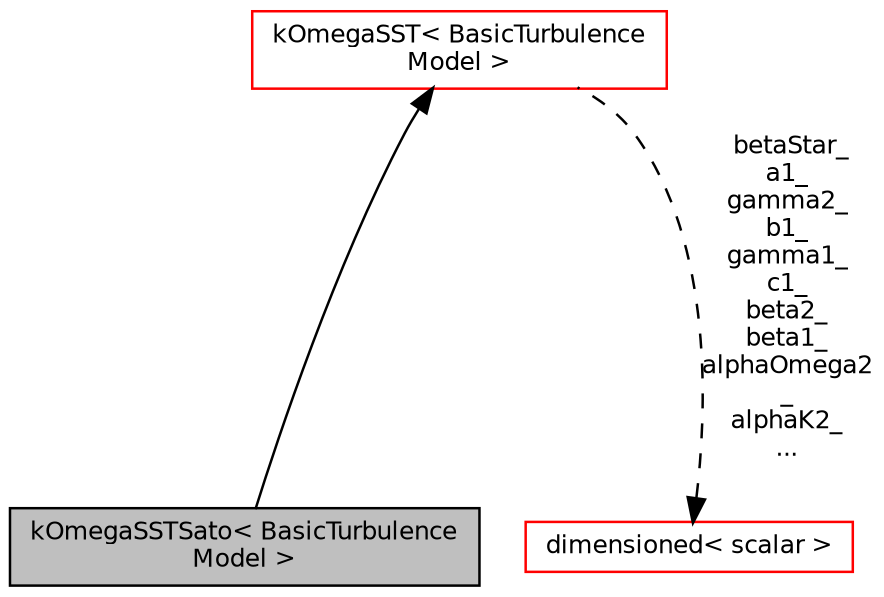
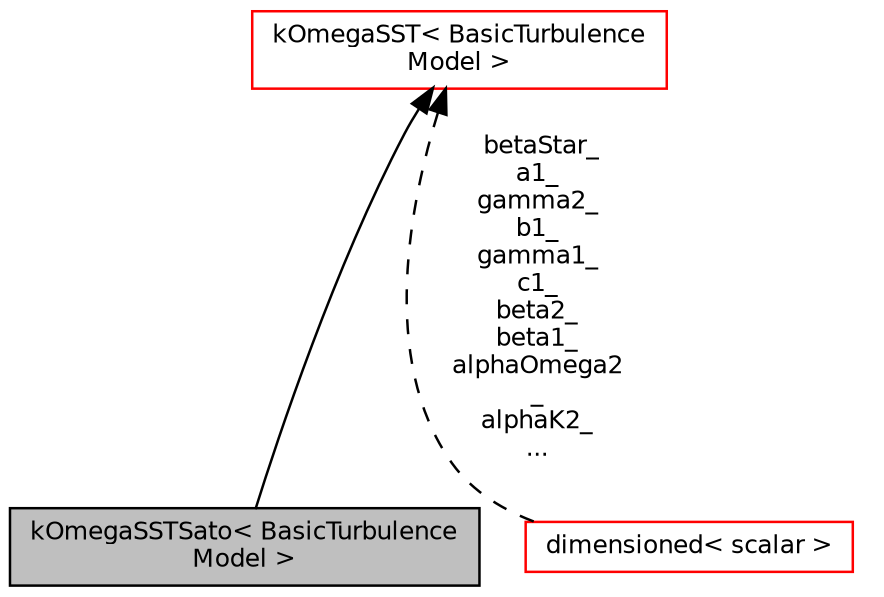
edge "kOmegaSST< BasicTurbulence Model >" -> "dimensioned< scalar >": reversed
